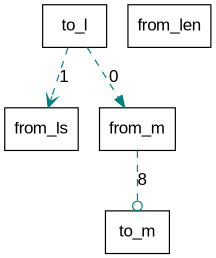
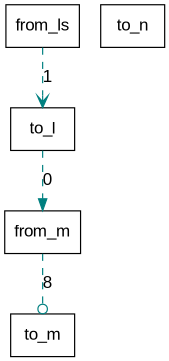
node "to_n": added
node "from_len": removed
edge "to_l" -> "from_ls": reversed
